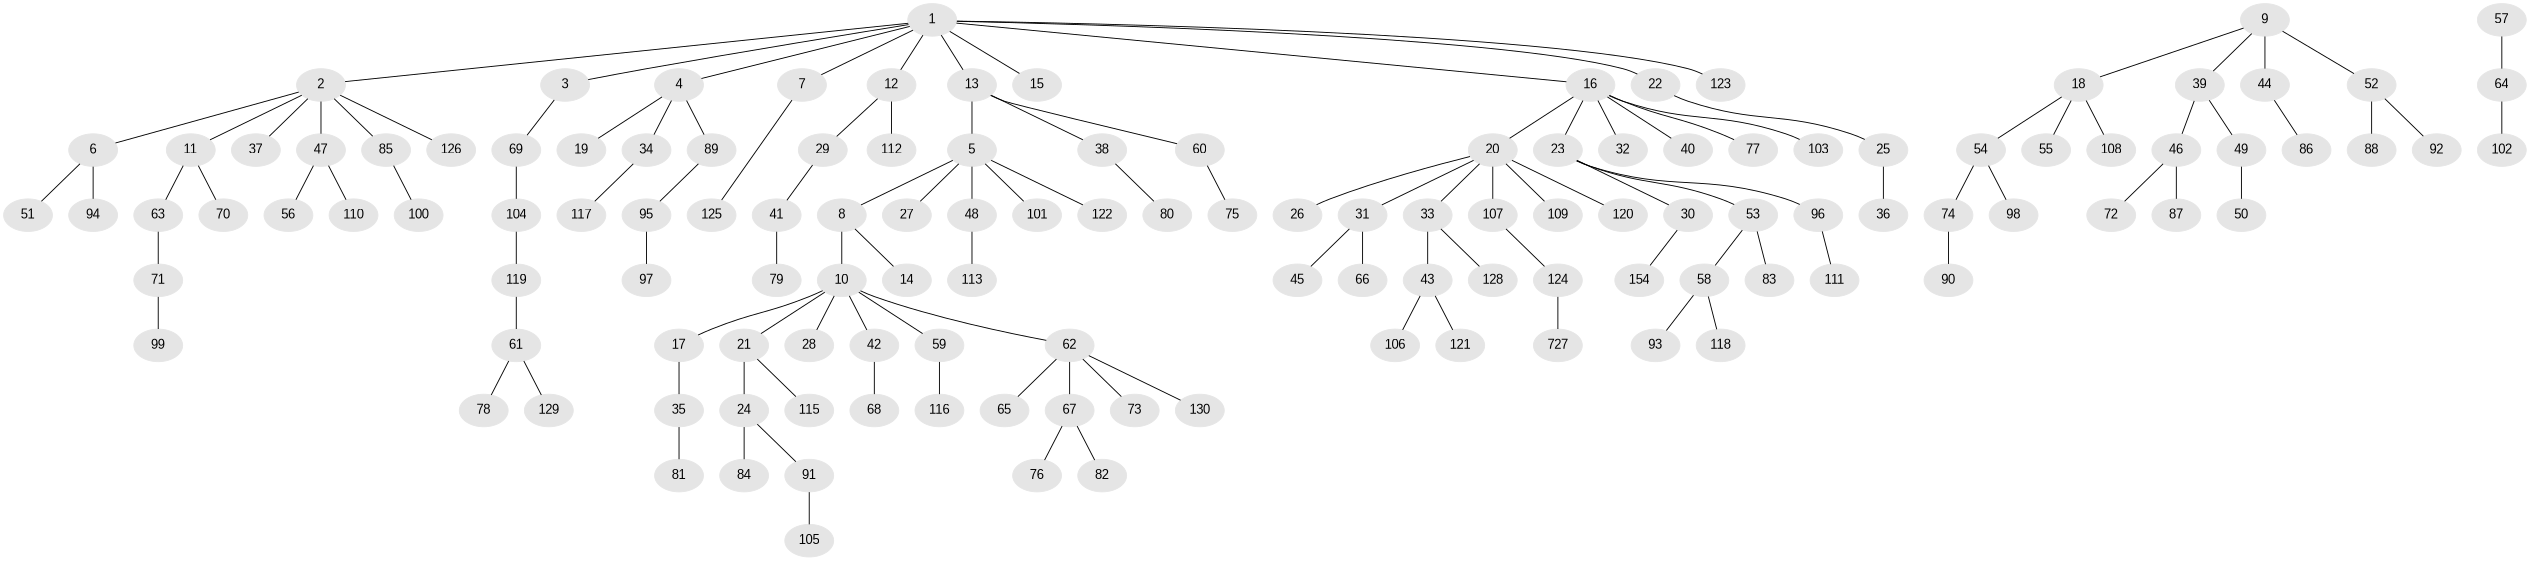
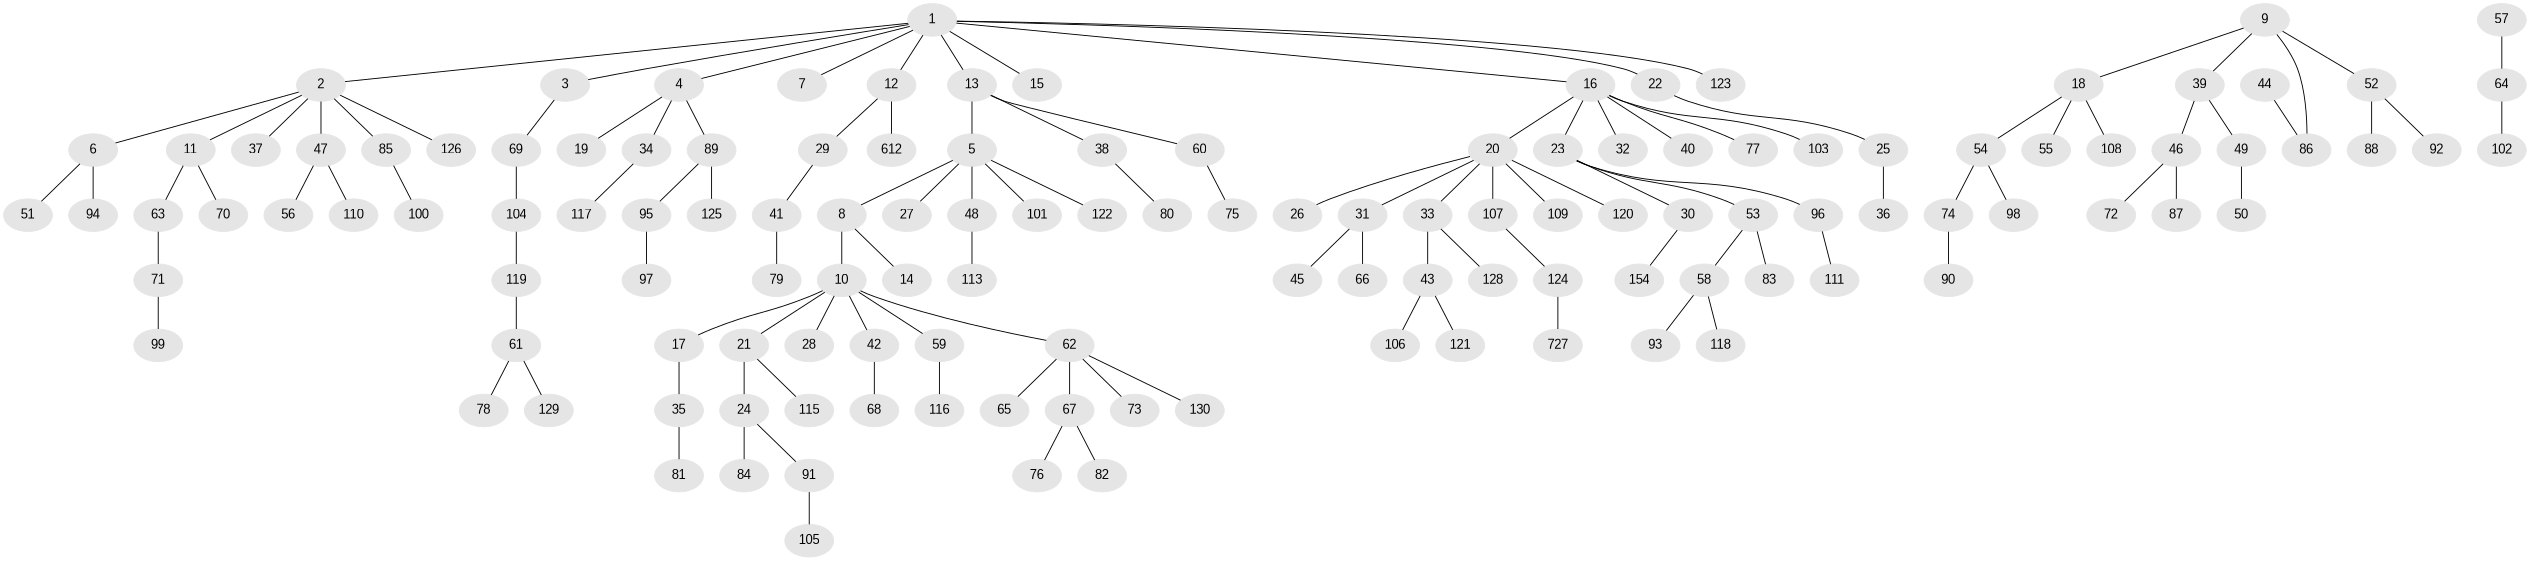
edge "9" -- "44": now "9" -- "86"
edge "7" -- "125": now "89" -- "125"
node "112": label "112" -> "612"
